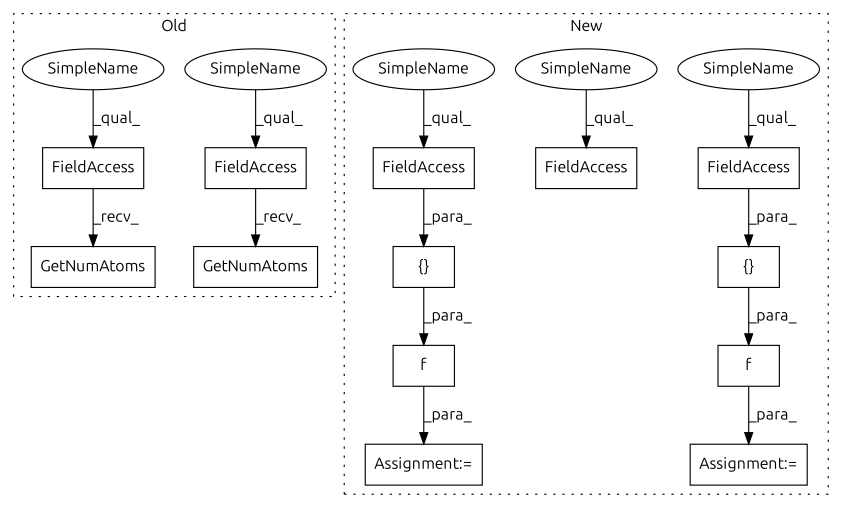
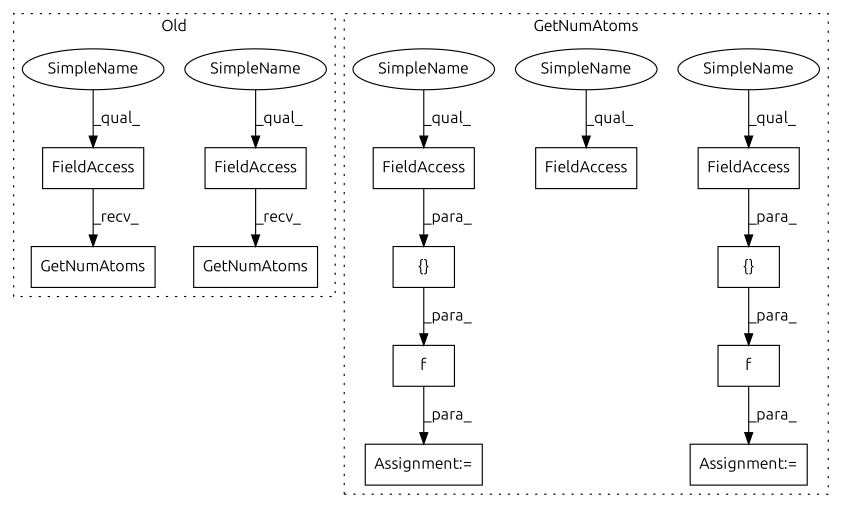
cluster "New": label "New" -> "GetNumAtoms"
